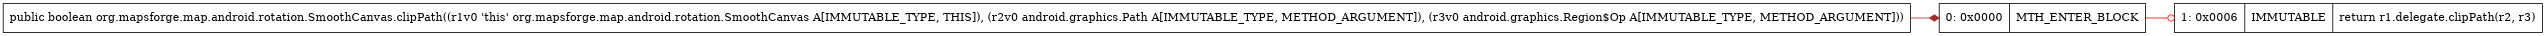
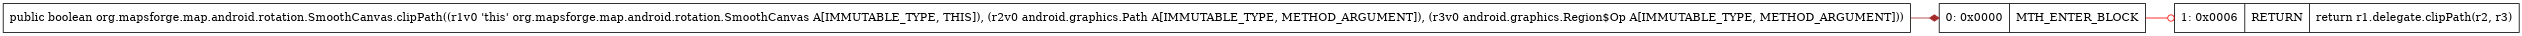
node "1: 0x0006": text "IMMUTABLE" -> "RETURN"
